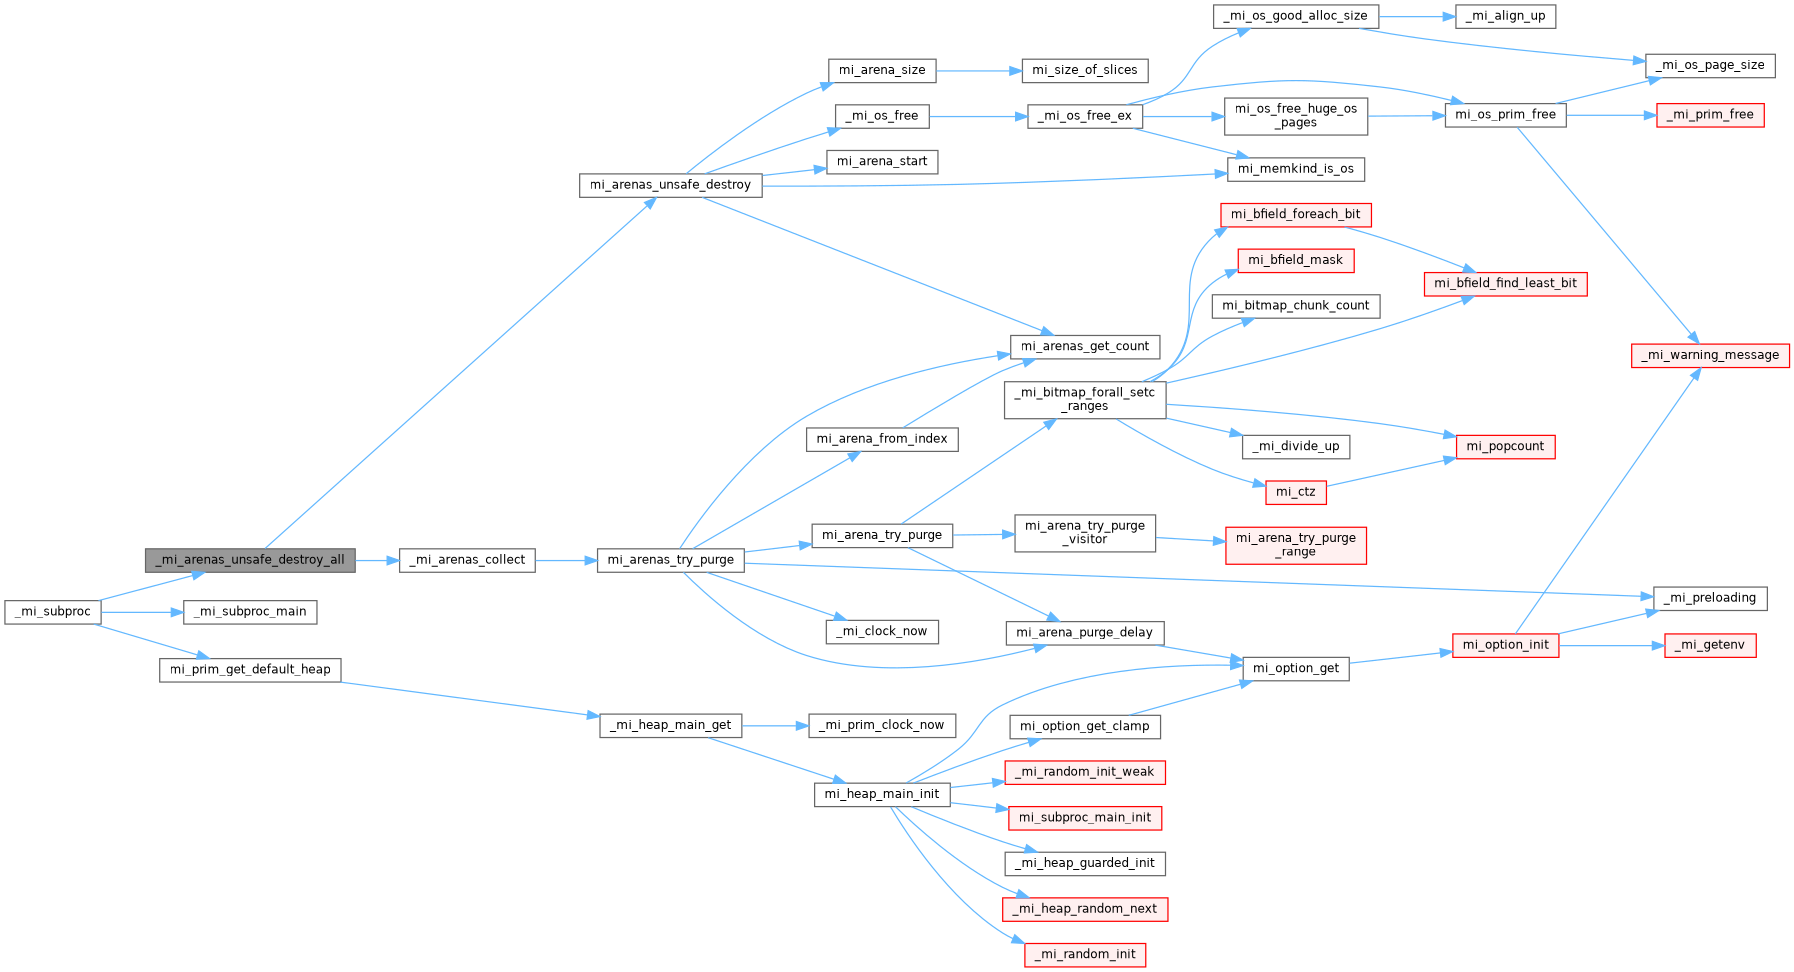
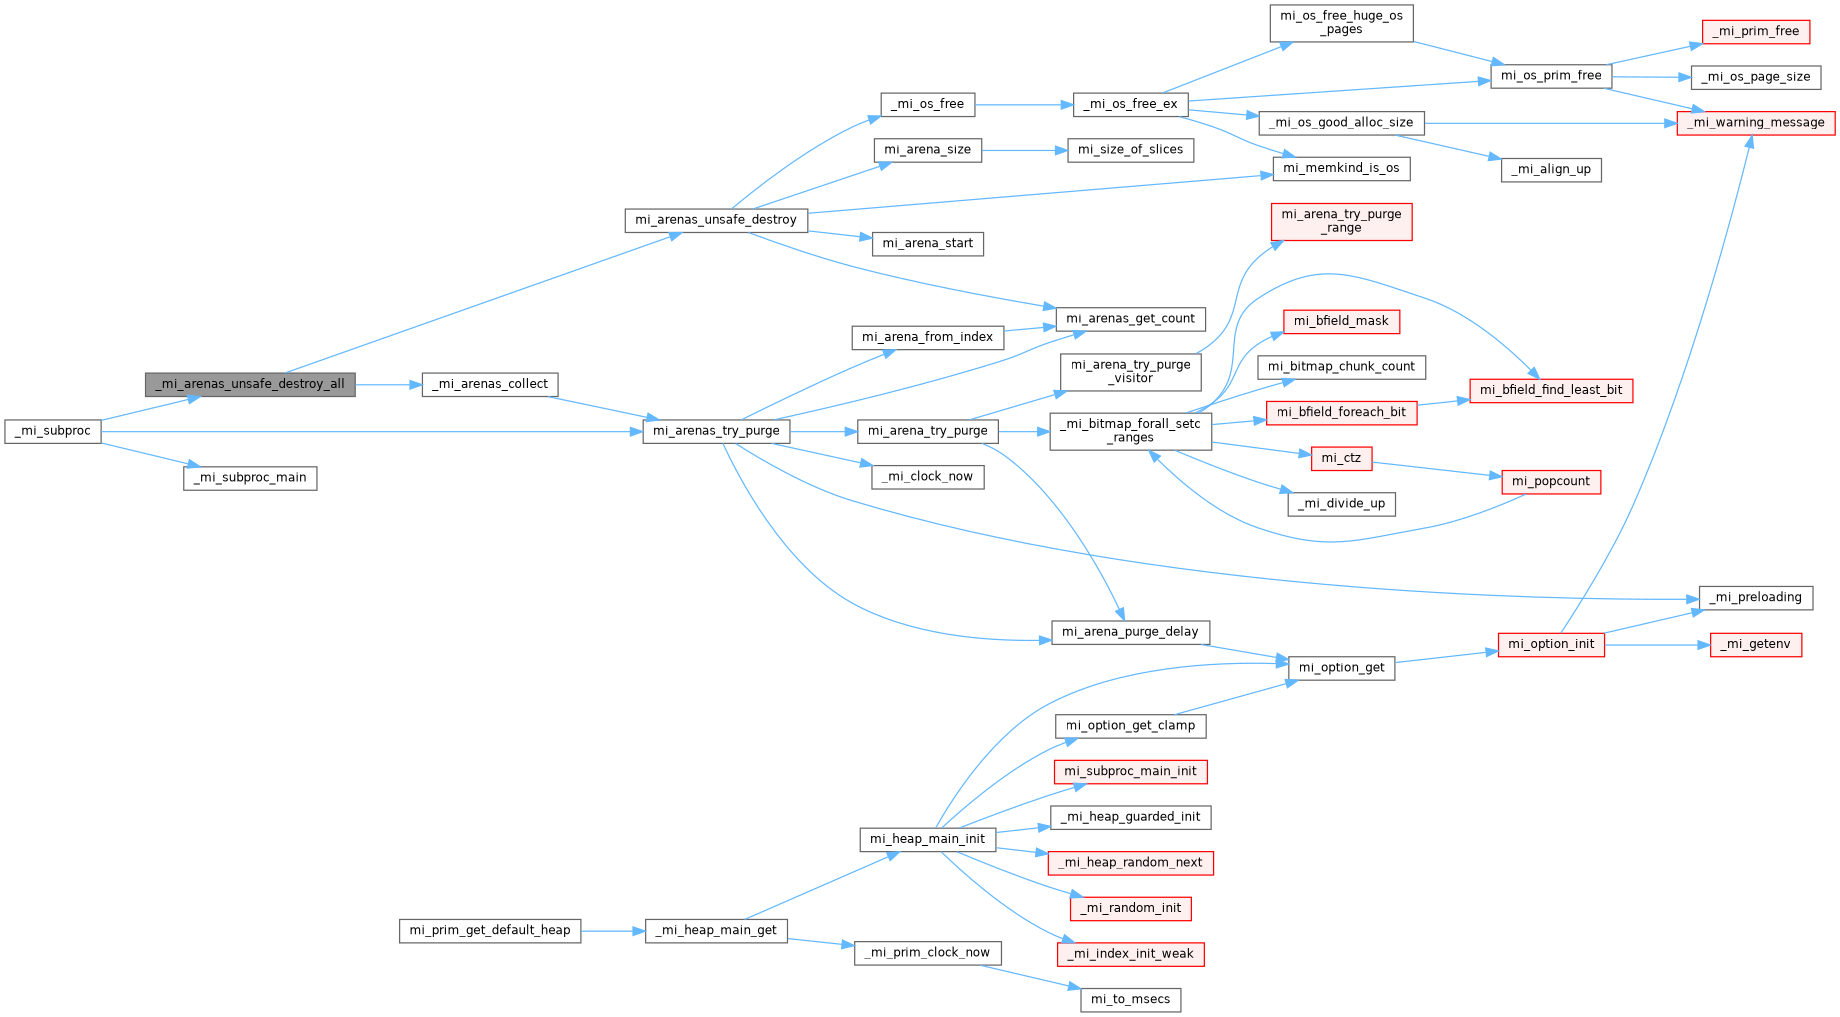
edge "_mi_os_good_alloc_size" -> "_mi_os_page_size": now "_mi_os_good_alloc_size" -> "_mi_warning_message"
edge "_mi_bitmap_forall_setc _ranges" -> "mi_popcount": reversed
edge "_mi_subproc" -> "mi_prim_get_default_heap": now "_mi_subproc" -> "mi_arenas_try_purge"
node "_mi_random_init_weak": label "_mi_random_init_weak" -> "_mi_index_init_weak"
node "mi_to_msecs": added
